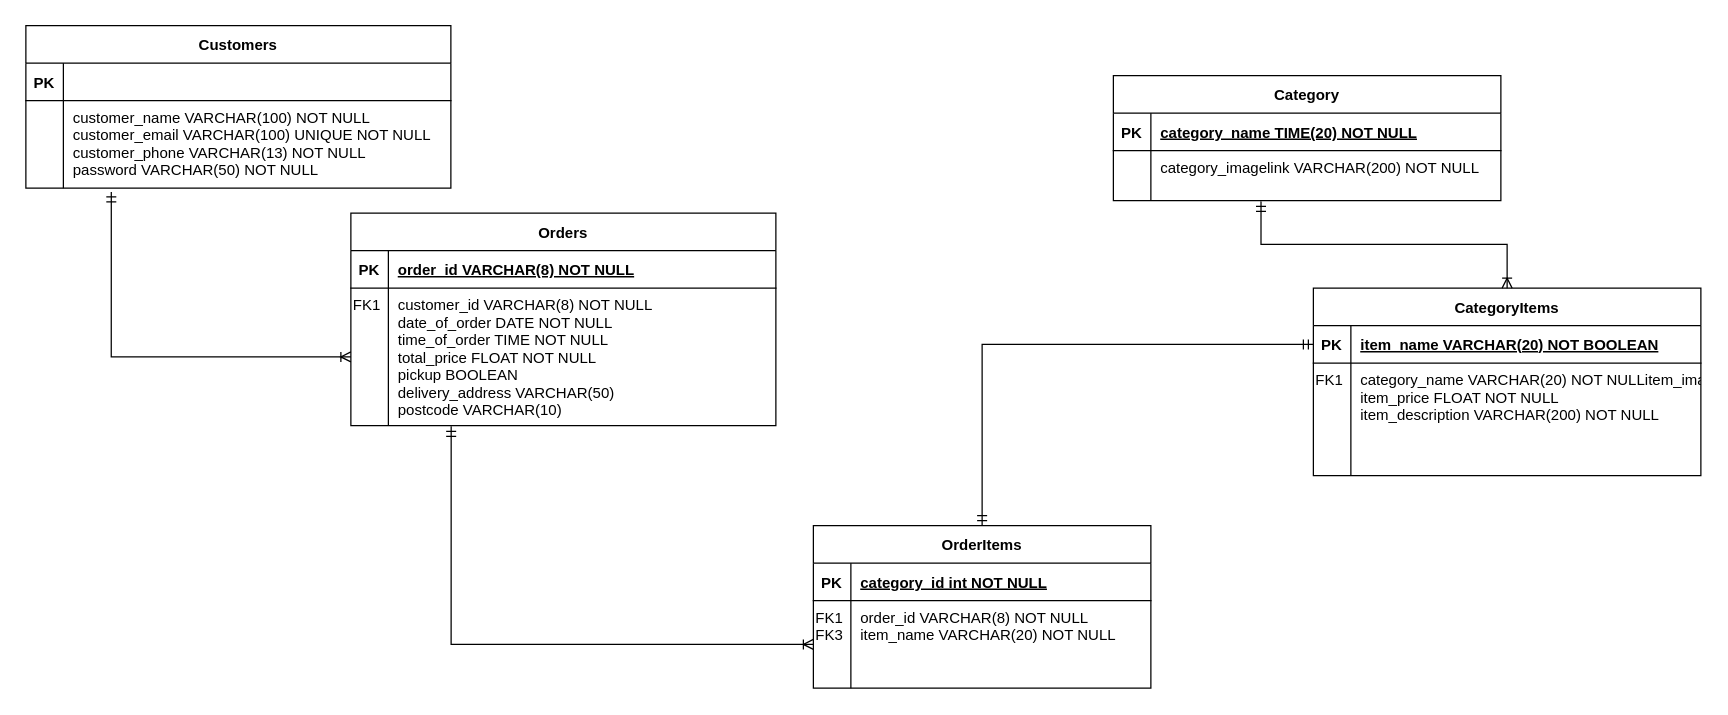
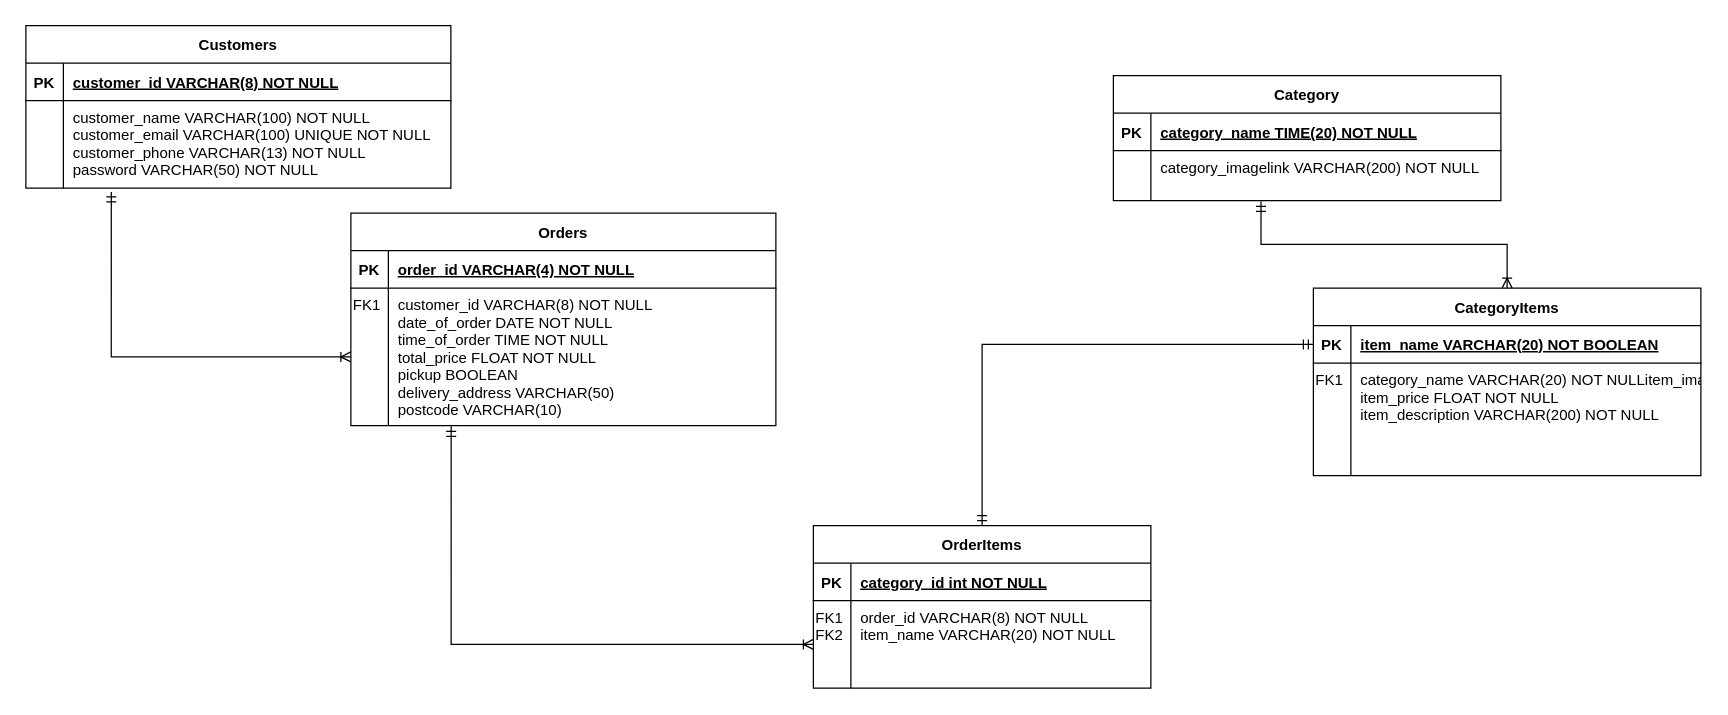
node "customer_id VARCHAR(8) NOT NULL": added
node "order_id VARCHAR(8) NOT NULL": label "order_id VARCHAR(8) NOT NULL" -> "order_id VARCHAR(4) NOT NULL"
node "FK1 FK3": label "FK1 FK3" -> "FK1 FK2"
